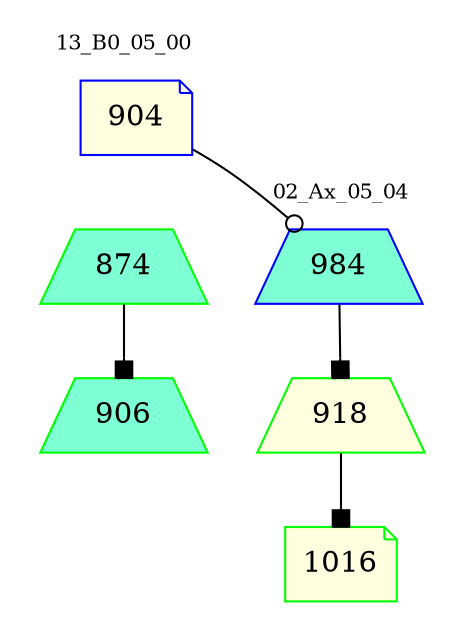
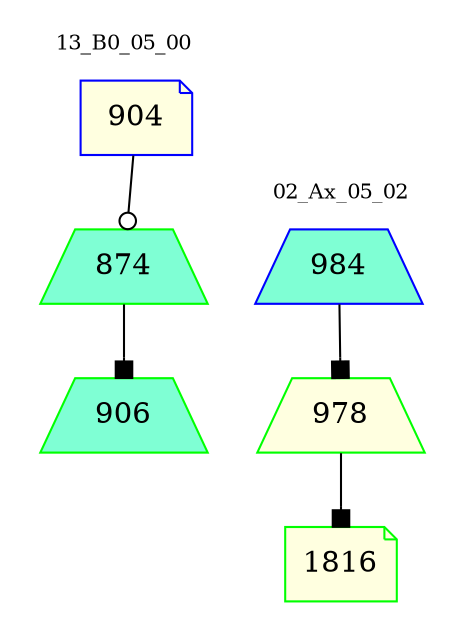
edge "904" -> "984": now "904" -> "874"
cluster "02_Ax_05_04": label "02_Ax_05_04" -> "02_Ax_05_02"
node "918": label "918" -> "978"
node "1016": label "1016" -> "1816"
